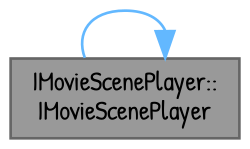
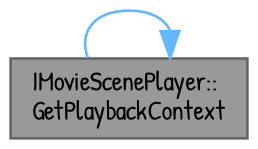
node "IMovieScenePlayer:: IMovieScenePlayer": label "IMovieScenePlayer:: IMovieScenePlayer" -> "IMovieScenePlayer:: GetPlaybackContext"
